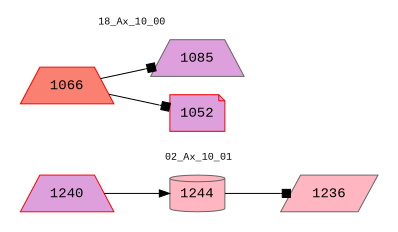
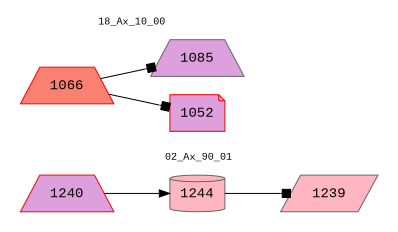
cluster "02_Ax_10_01": label "02_Ax_10_01" -> "02_Ax_90_01"
node "1236": label "1236" -> "1239"
